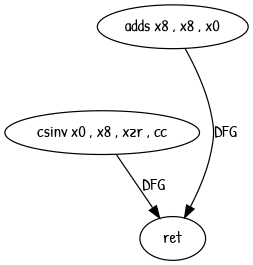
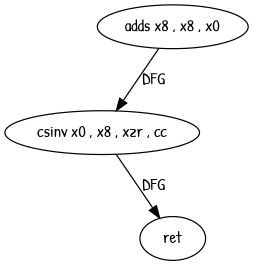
edge "adds x8 , x8 , x0" -> "ret": now "adds x8 , x8 , x0" -> "csinv x0 , x8 , xzr , cc"
